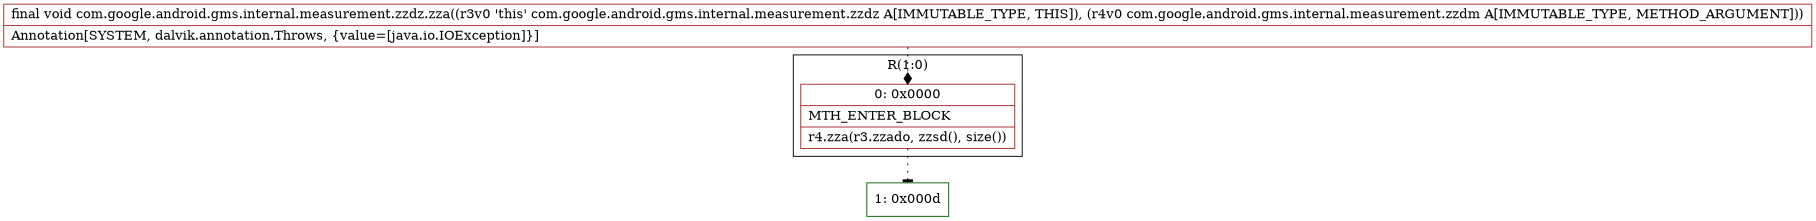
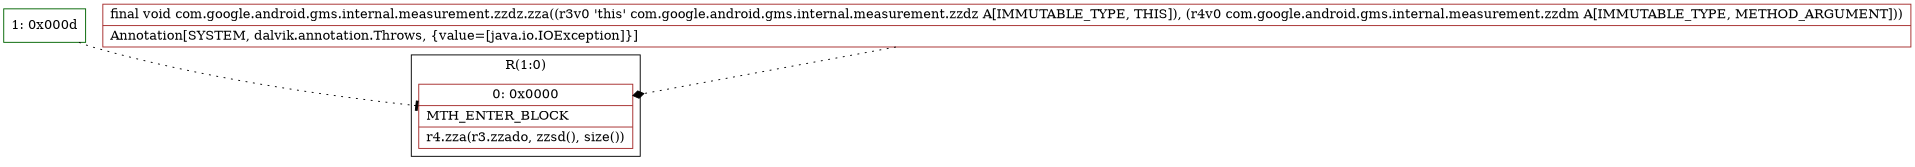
edge "0: 0x0000" -> "1: 0x000d": reversed
